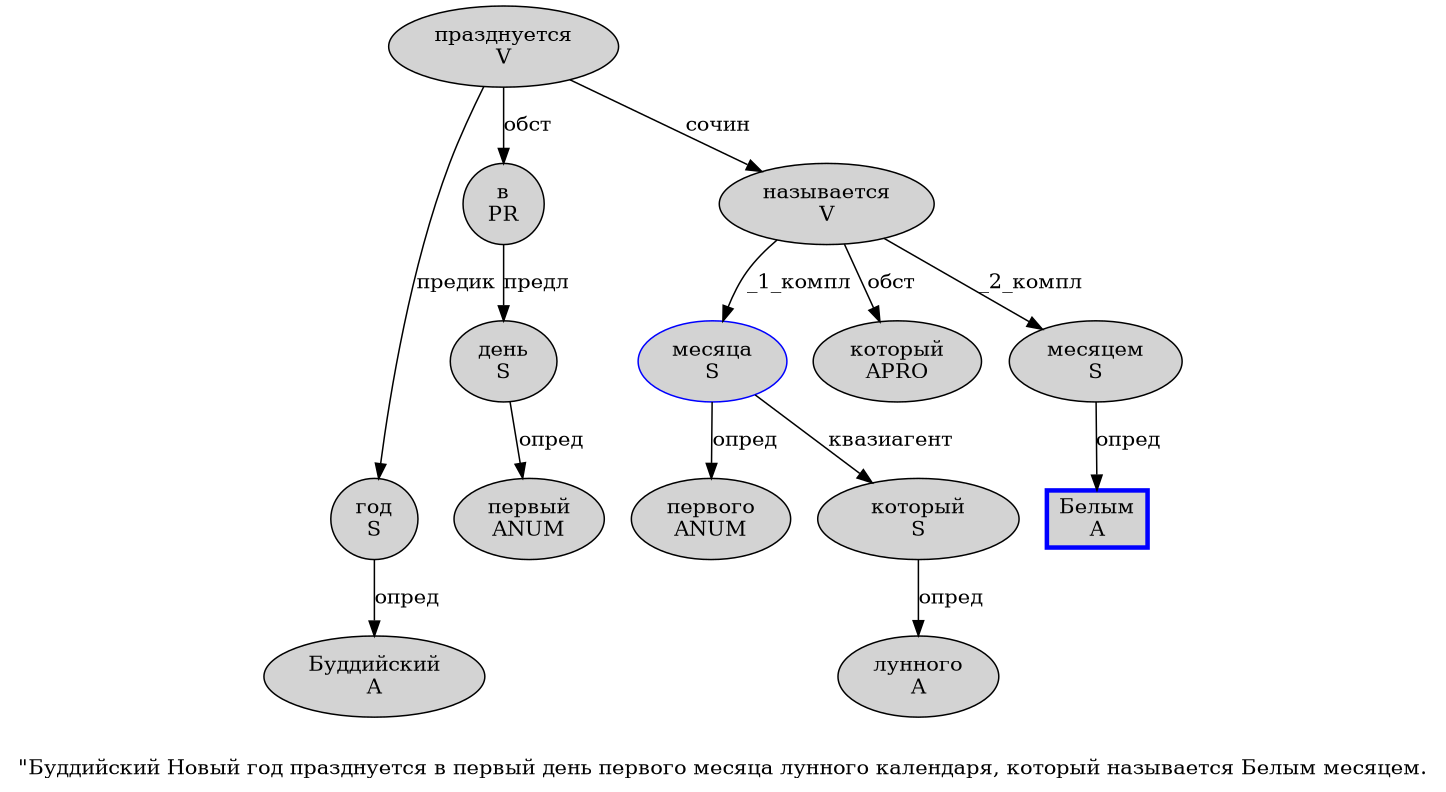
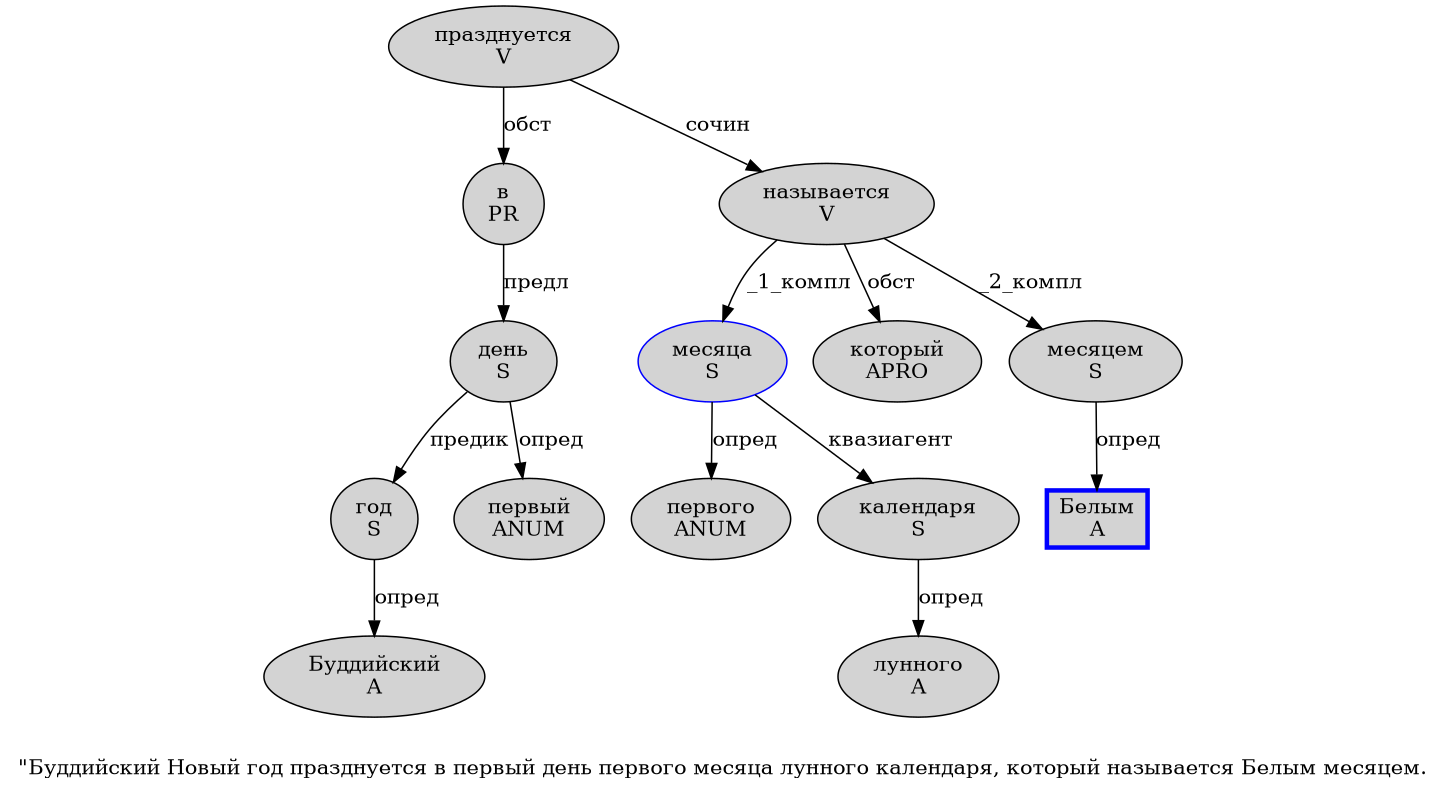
edge "празднуется V" -> "год S": now "день S" -> "год S"
node "который S": label "который S" -> "календаря S"
